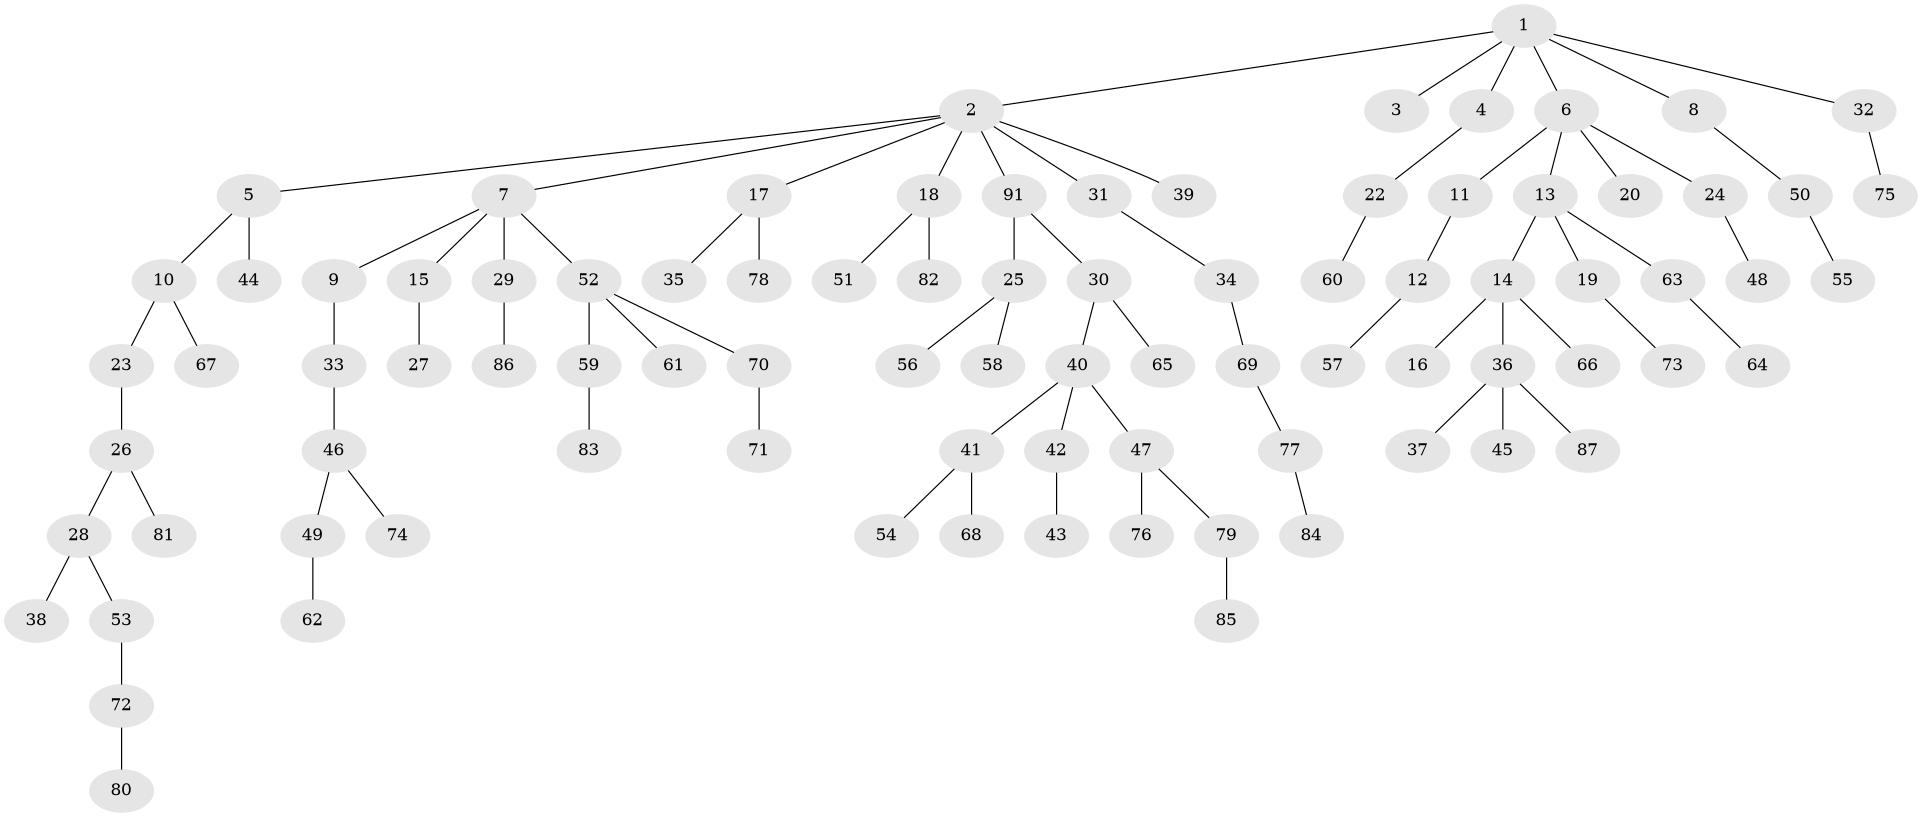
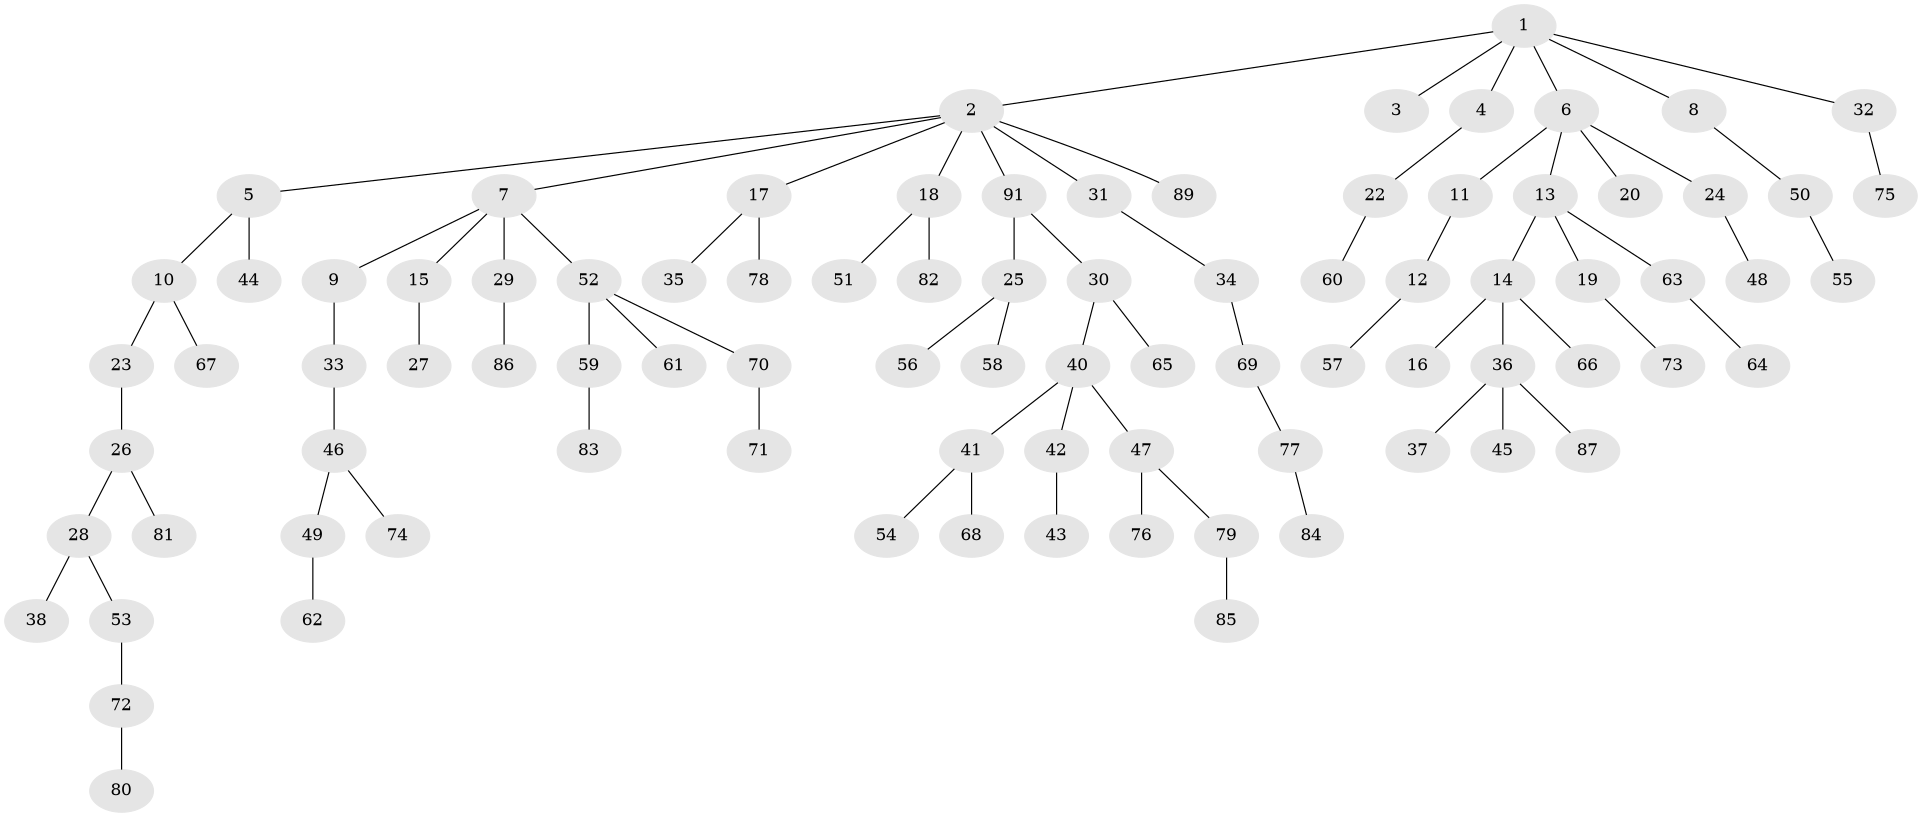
node "39": label "39" -> "89"
